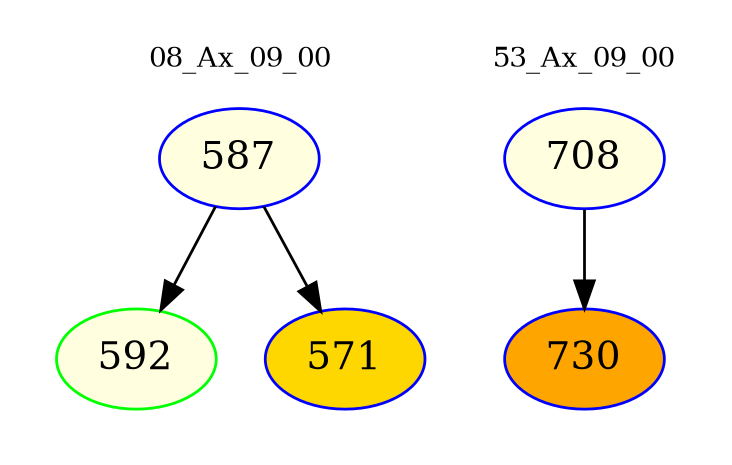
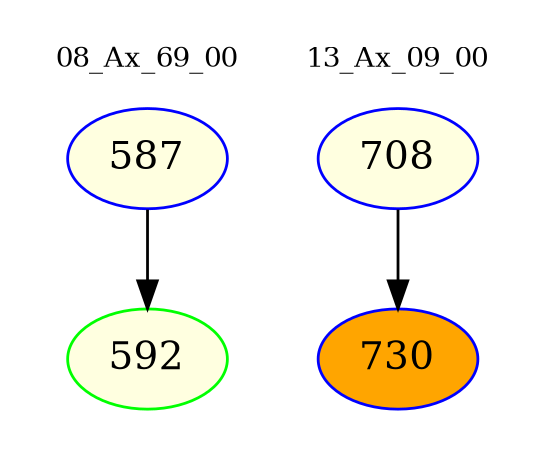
cluster "08_Ax_09_00": label "08_Ax_09_00" -> "08_Ax_69_00"
cluster "53_Ax_09_00": label "53_Ax_09_00" -> "13_Ax_09_00"
node "571": removed
